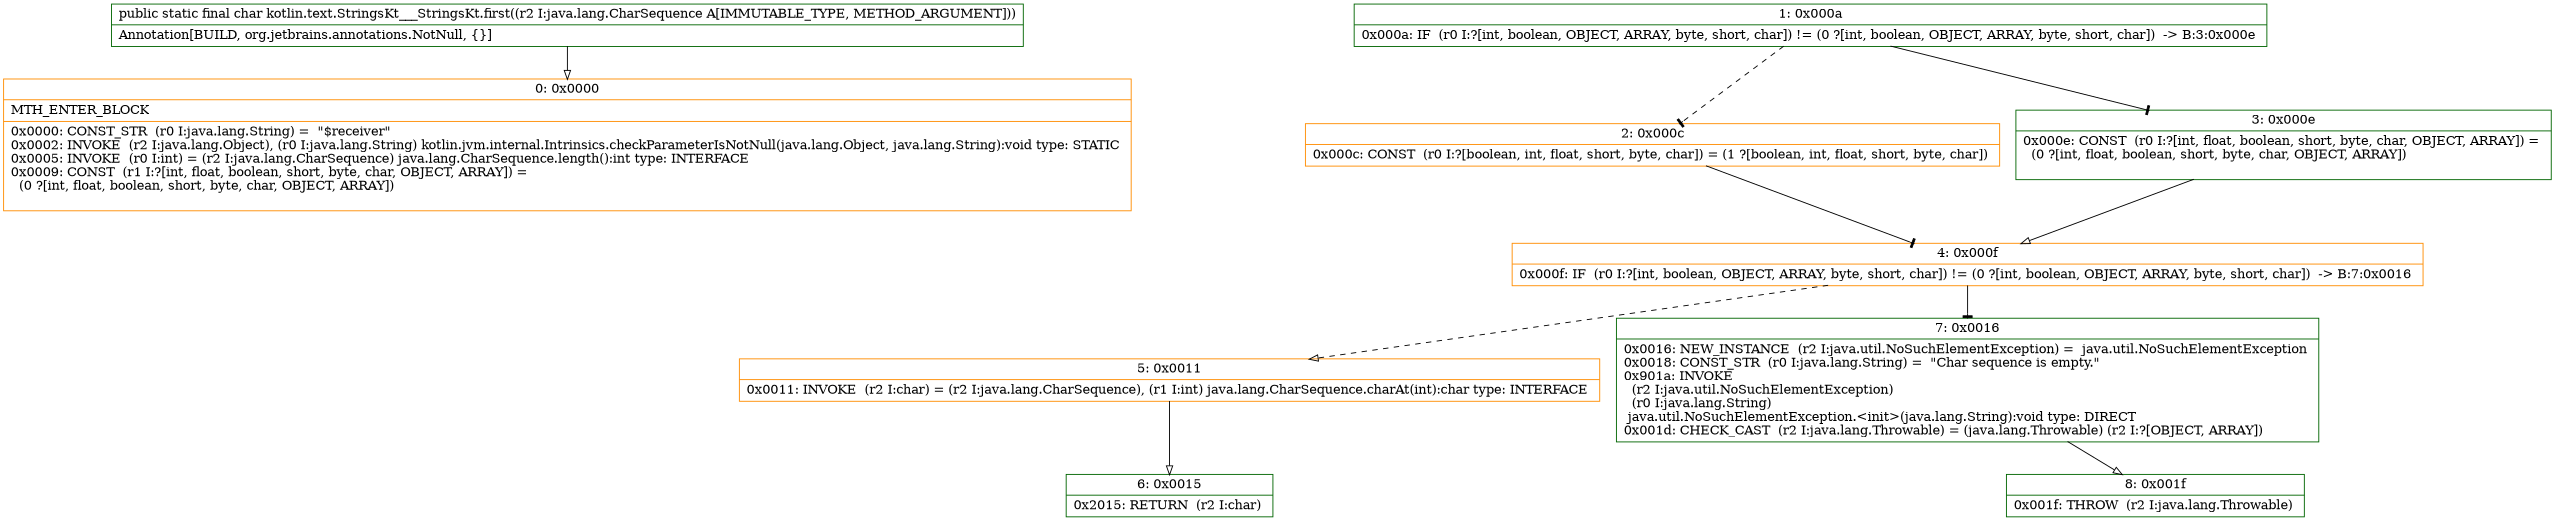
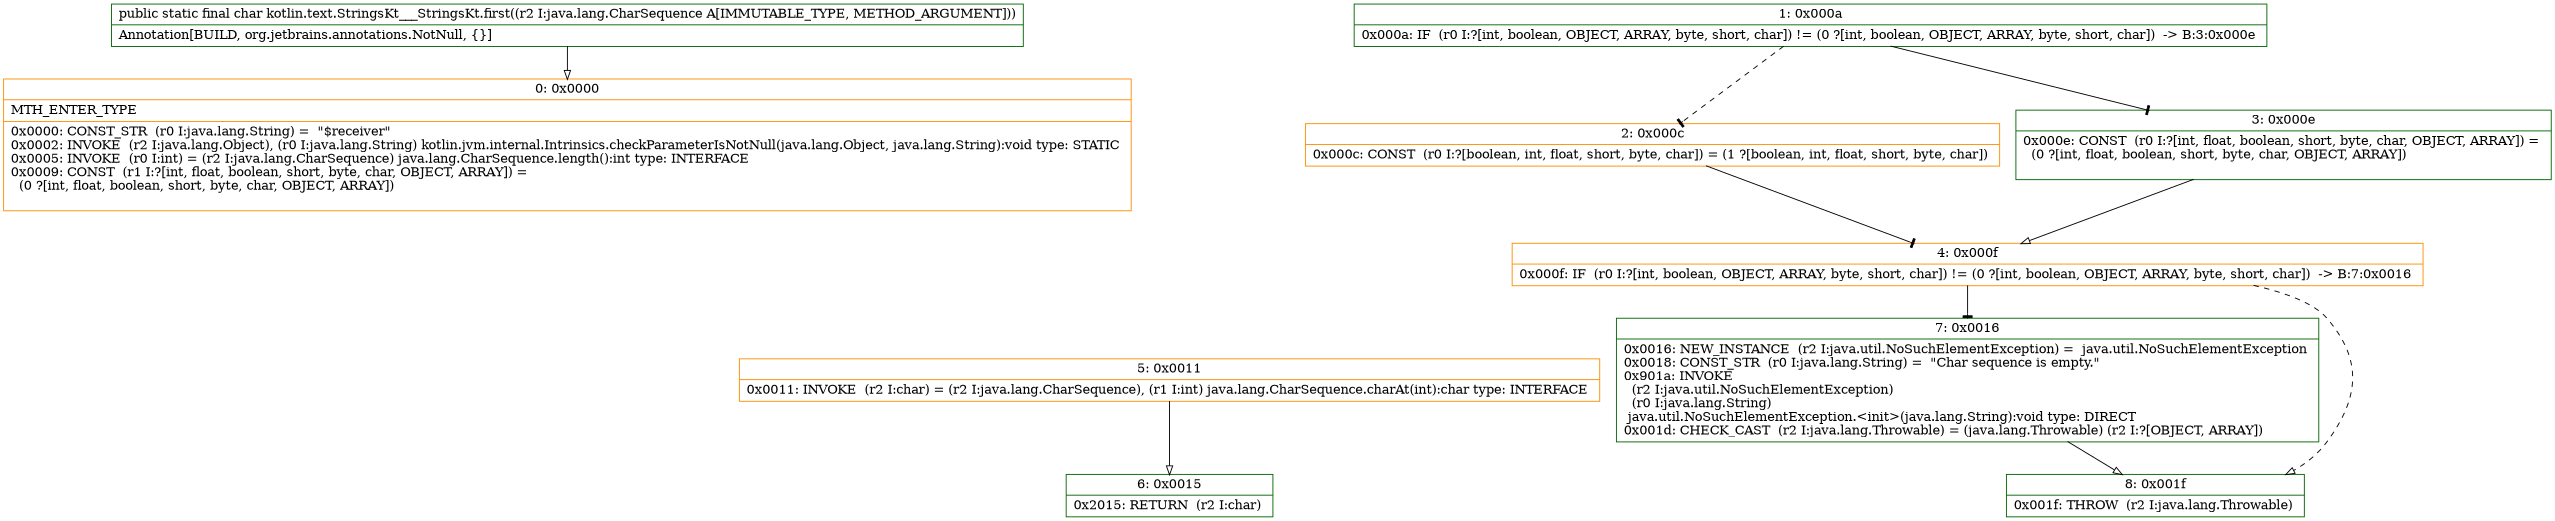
node "0: 0x0000": text "MTH_ENTER_BLOCK" -> "MTH_ENTER_TYPE"
edge "4: 0x000f" -> "5: 0x0011": now "4: 0x000f" -> "8: 0x001f"
